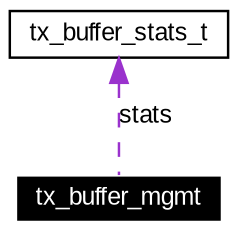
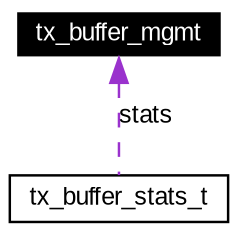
edge "tx_buffer_mgmt" -> "tx_buffer_stats_t": reversed
